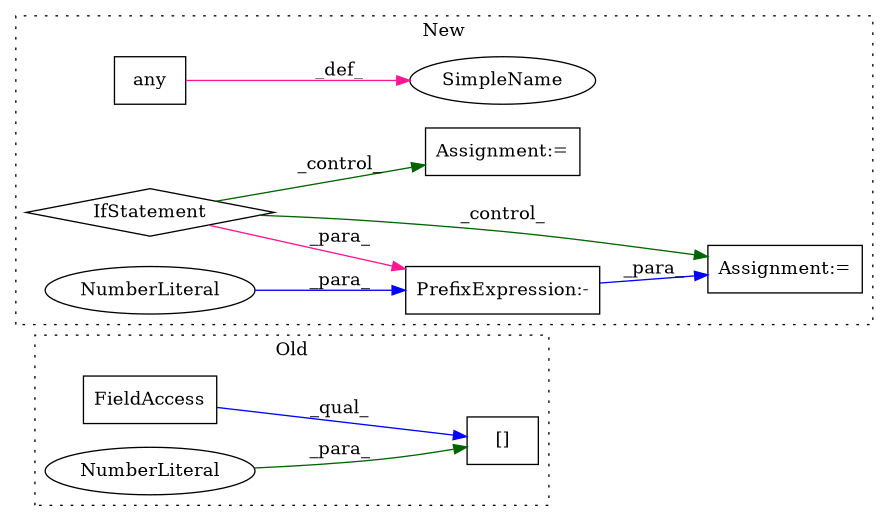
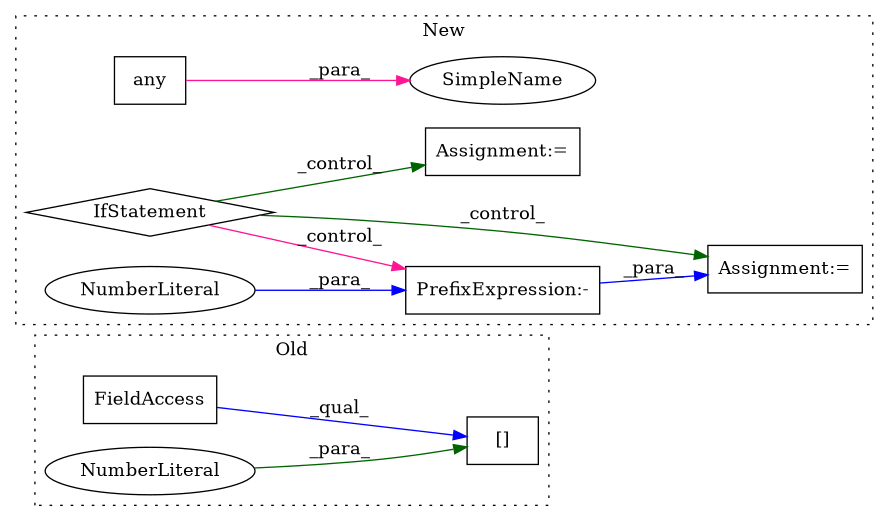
edge "any" -> "SimpleName": label "_def_" -> "_para_"
edge "IfStatement" -> "PrefixExpression:-": label "_para_" -> "_control_"
